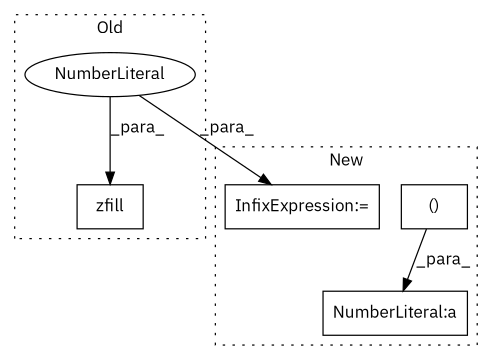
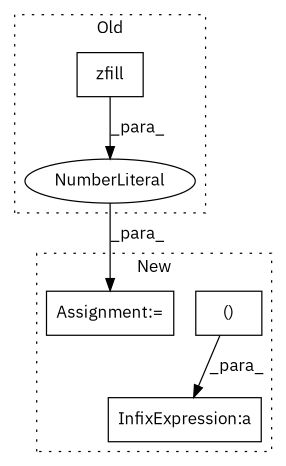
edge "NumberLiteral" -> "zfill": reversed
node "InfixExpression:=": label "InfixExpression:=" -> "Assignment:="
node "NumberLiteral:a": label "NumberLiteral:a" -> "InfixExpression:a"
